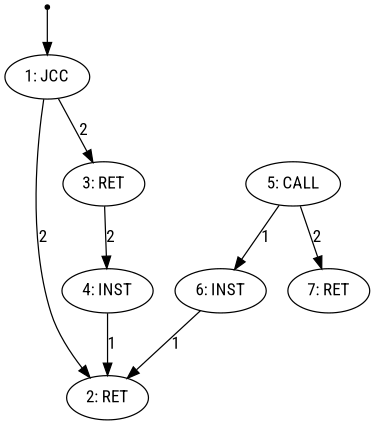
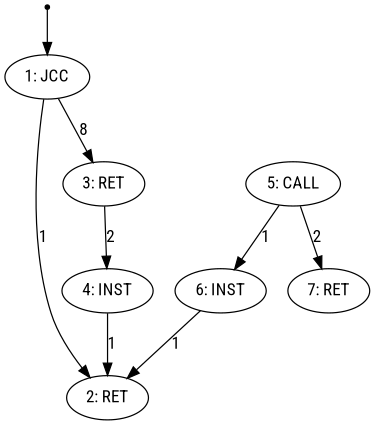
edge "1: JCC" -> "3: RET": label "2" -> "8"
edge "1: JCC" -> "2: RET": label "2" -> "1"
